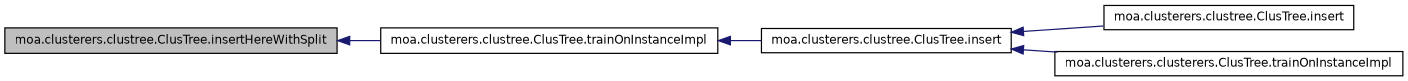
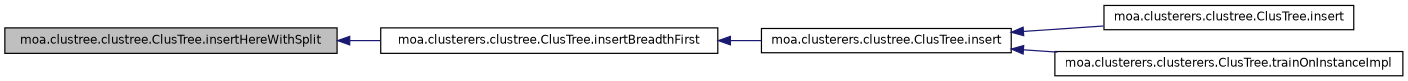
node "moa.clusterers.clustree.ClusTree.insertHereWithSplit": label "moa.clusterers.clustree.ClusTree.insertHereWithSplit" -> "moa.clustree.clustree.ClusTree.insertHereWithSplit"
node "moa.clusterers.clustree.ClusTree.trainOnInstanceImpl": label "moa.clusterers.clustree.ClusTree.trainOnInstanceImpl" -> "moa.clusterers.clustree.ClusTree.insertBreadthFirst"
